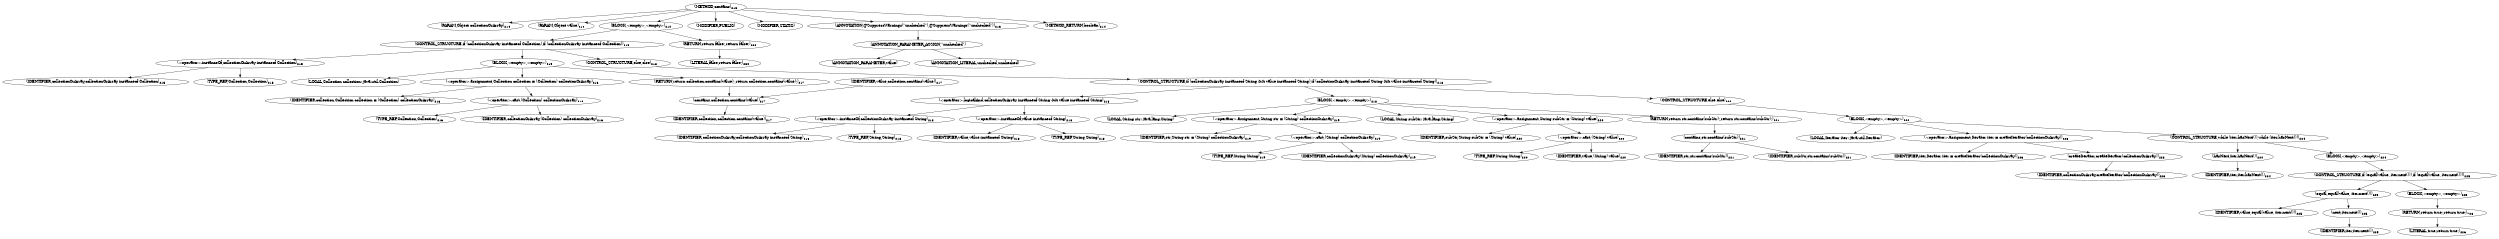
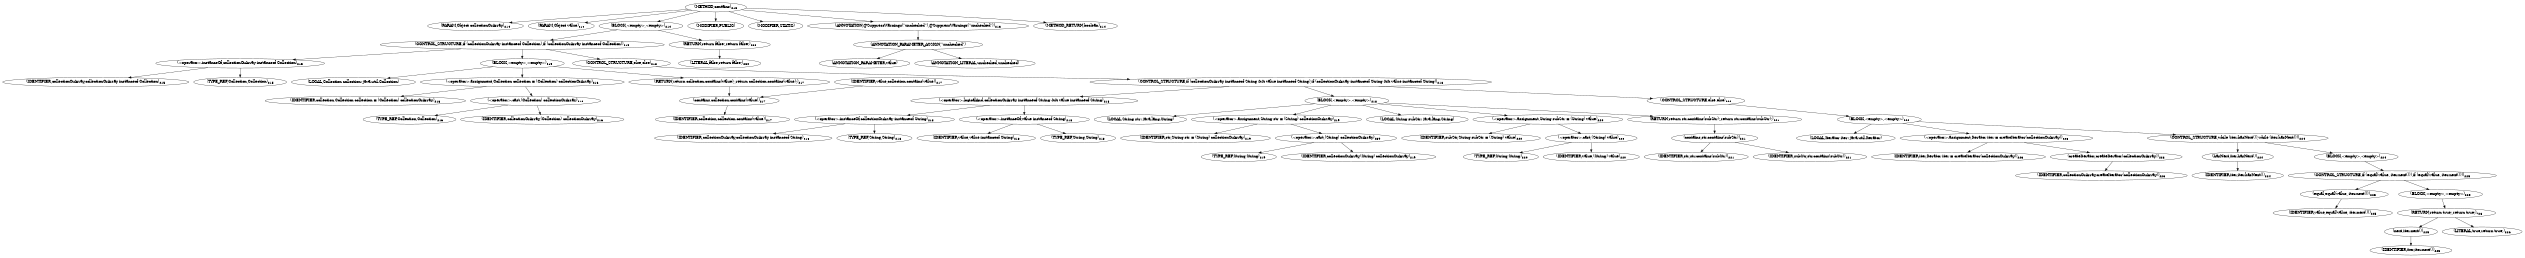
node "(<operator>.cast,(String) collectionOrArray)": text "219" -> "239"
edge "(equal,equal(value, iter.next()))" -> "(next,iter.next())": now "(RETURN,return true;,return true;)" -> "(next,iter.next())"
